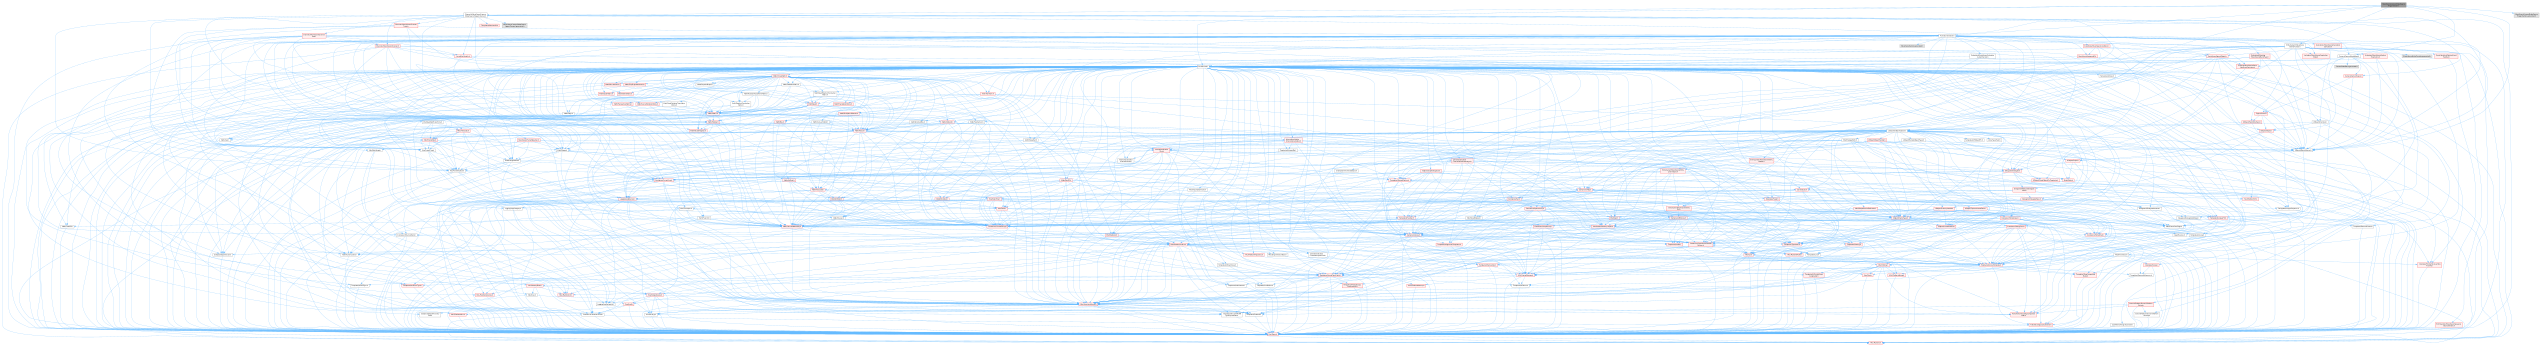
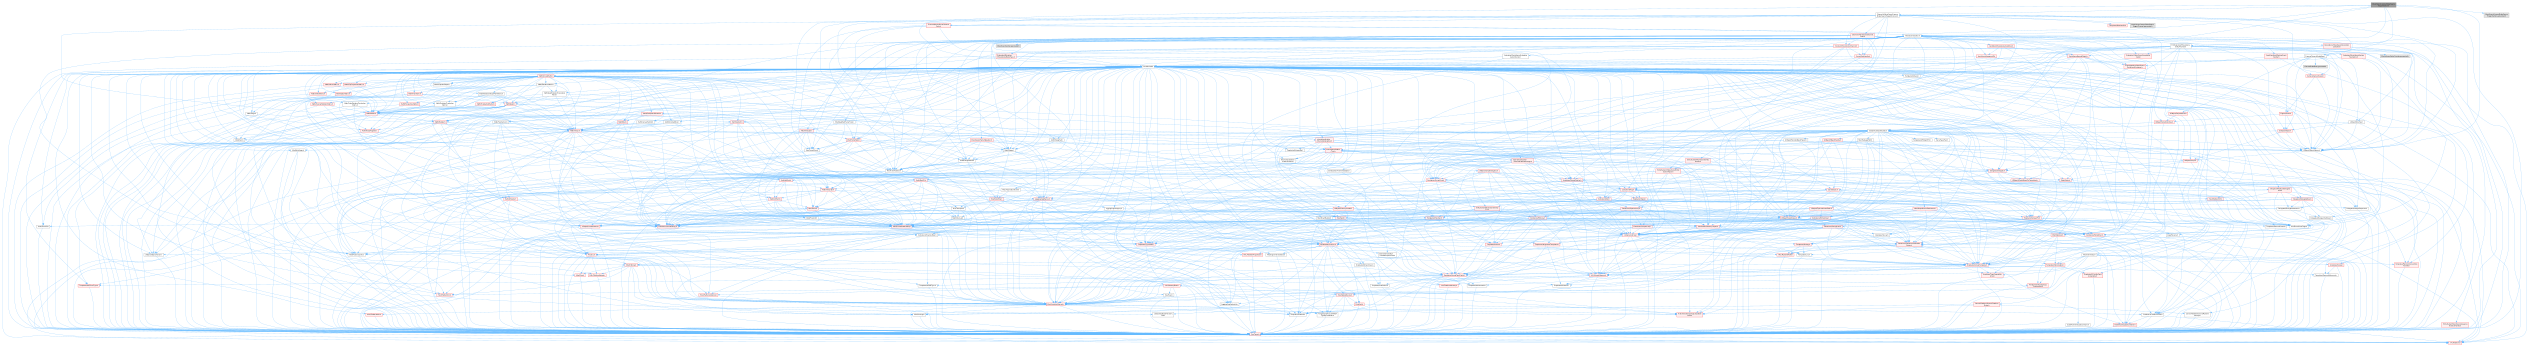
node "UObject/ScriptMacros.h": added
